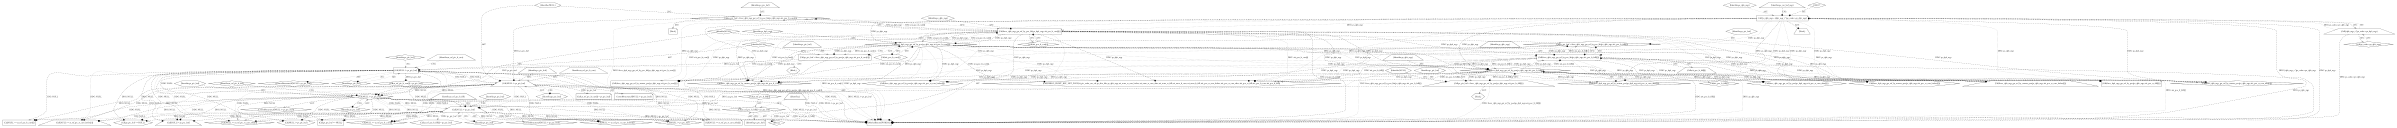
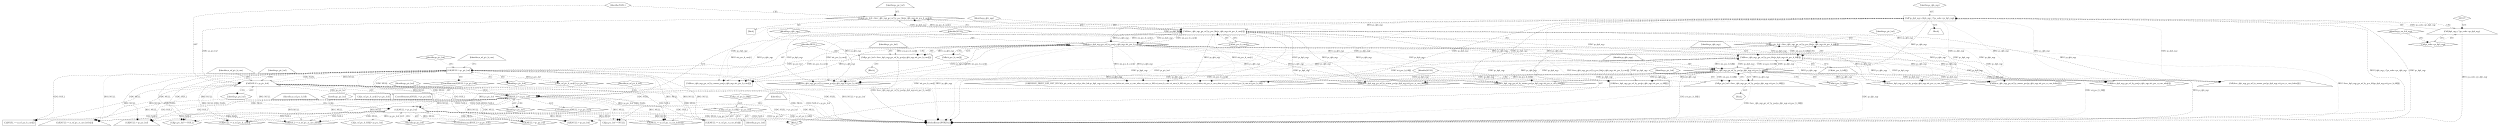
node "(Identifier,ps_mv_buf_mgr)": shape trapezium -> diamond
edge "(Identifier,ps_mv_buf_mgr)" -> "(Call,*ps_dpb_mgr = (dpb_mgr_t *)ps_codec->pv_dpb_mgr)": now "(Identifier,ps_mv_buf_mgr)" -> "(Call,ps_codec->pv_dpb_mgr)"
edge "1001127" -> "(Call,*ps_dpb_mgr = (dpb_mgr_t *)ps_codec->pv_dpb_mgr)": now "1001127" -> "(Call,(dpb_mgr_t *)ps_codec->pv_dpb_mgr)"
